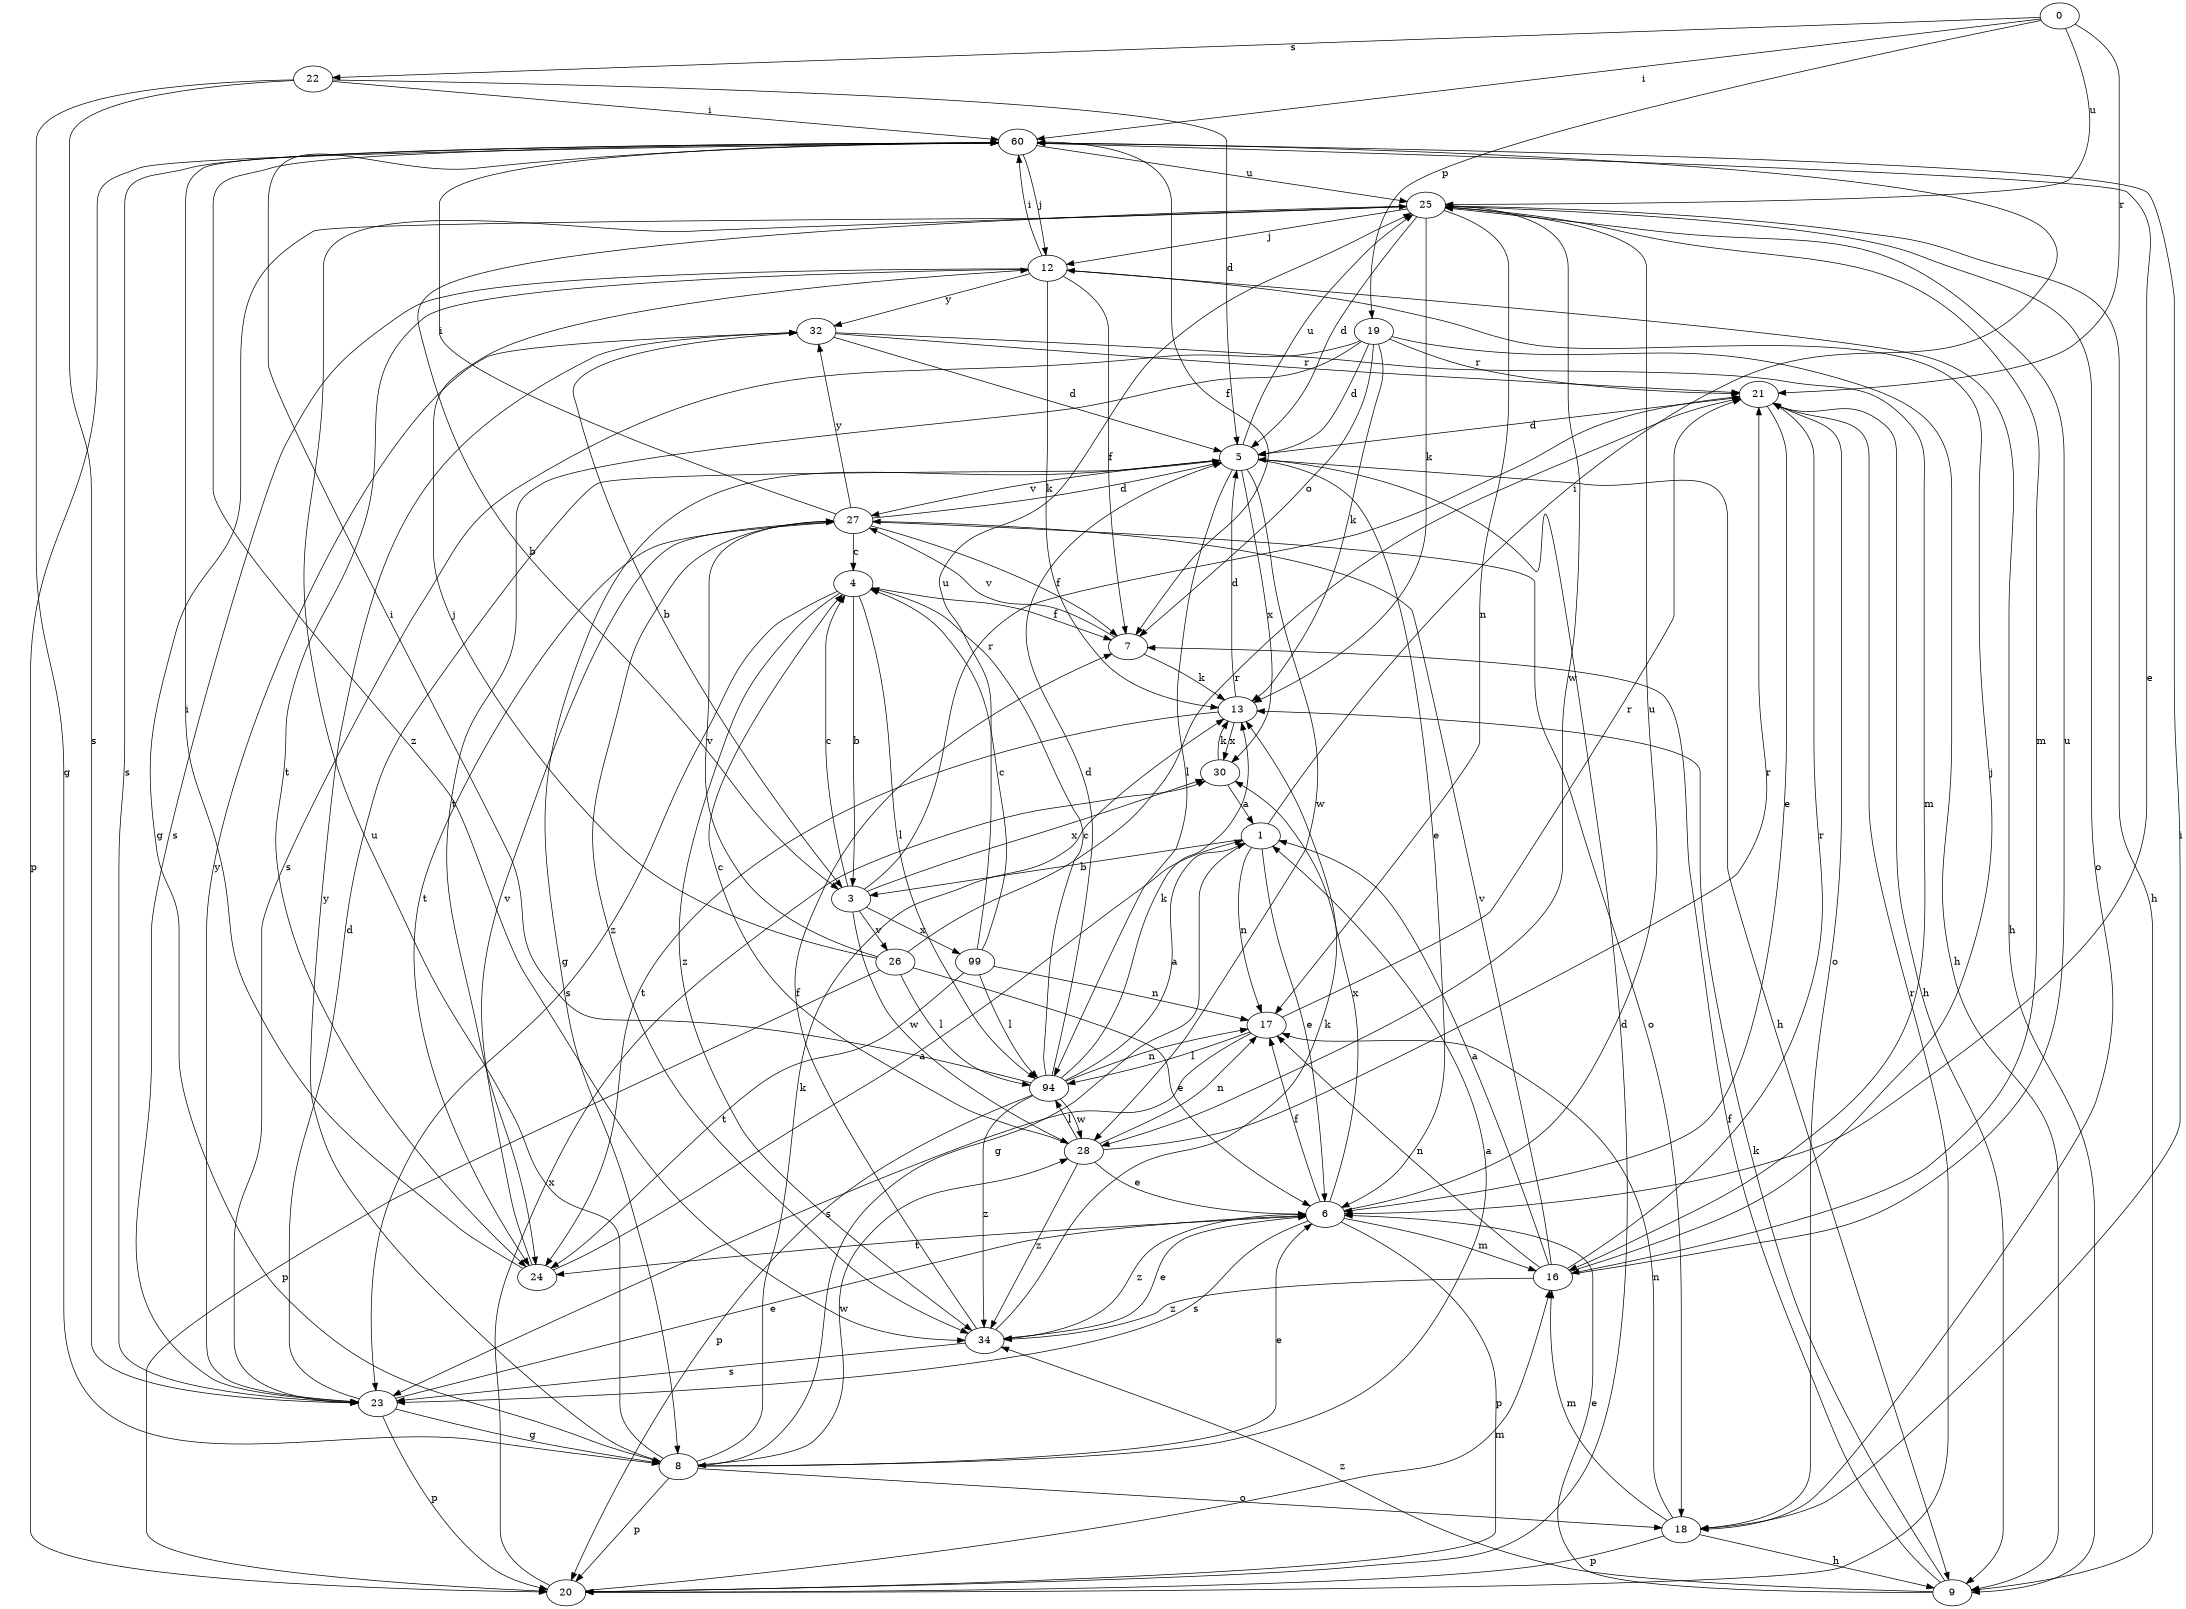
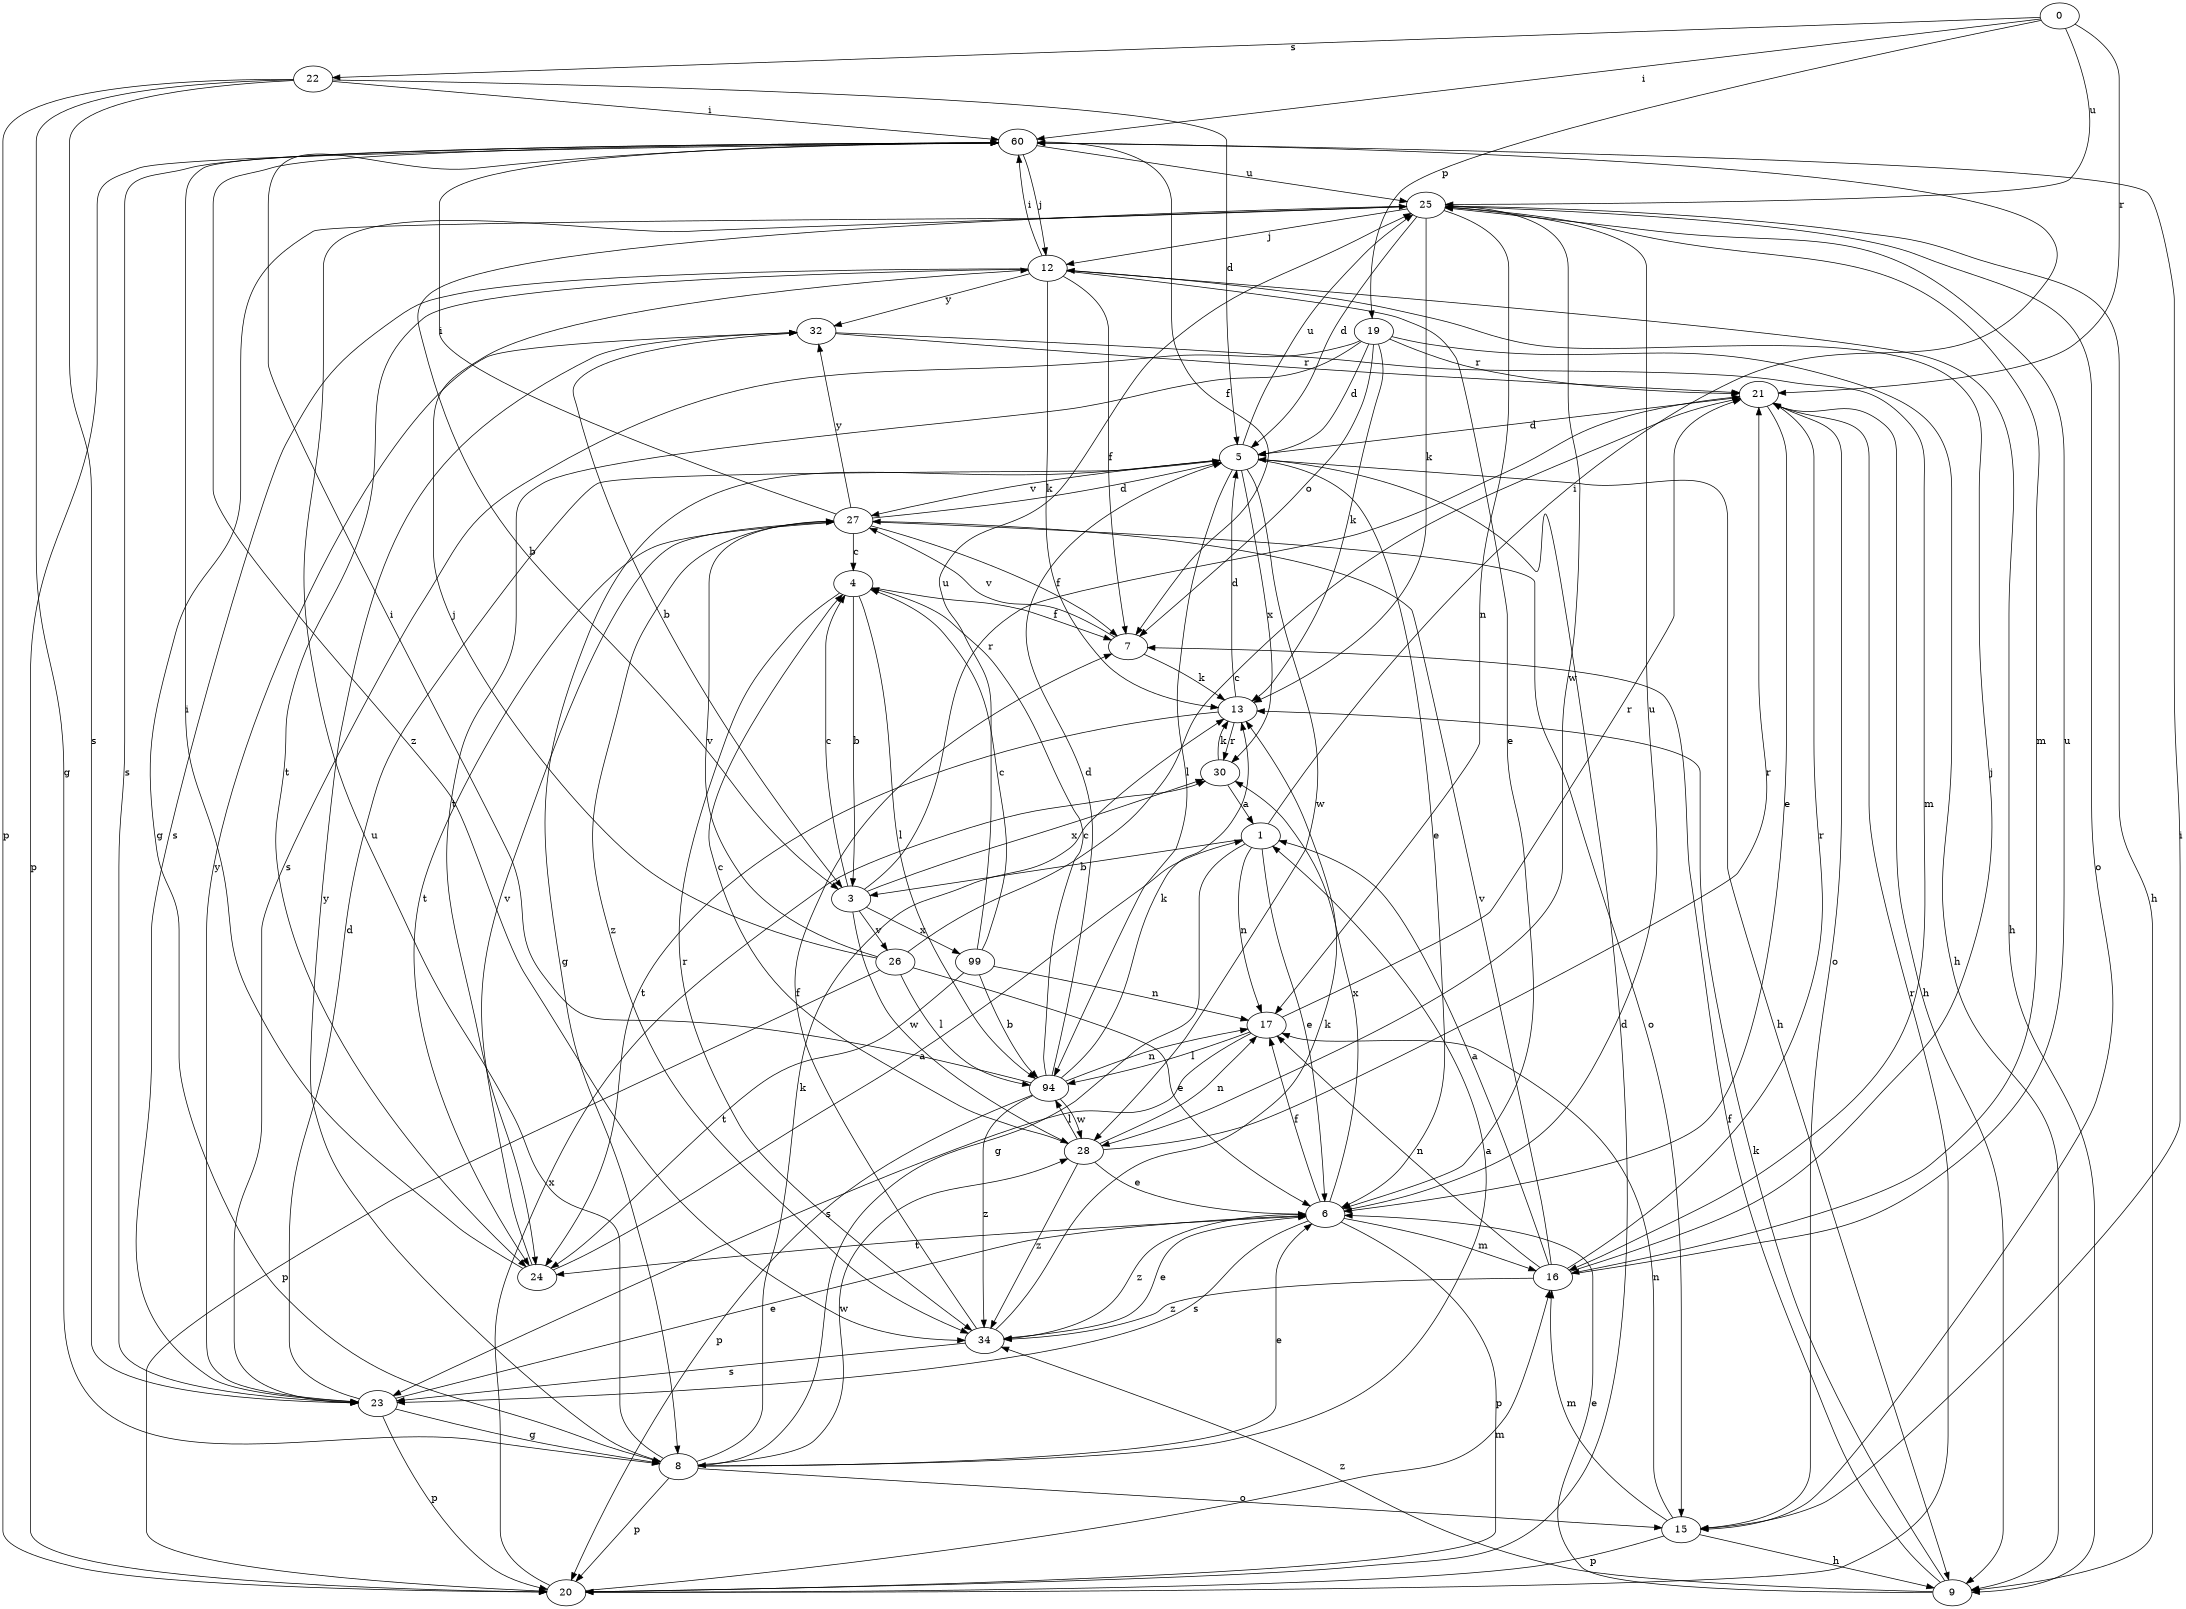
edge "32" -> "5": removed, label "d"
edge "60" -> "6": now "12" -> "6"
edge "26" -> "21": label "r" -> "c"
edge "13" -> "30": label "x" -> "r"
edge "22" -> "20": added, label "p"
edge "4" -> "34": label "z" -> "r"
edge "94" -> "1": removed, label "a"
edge "4" -> "23": removed, label "s"
edge "99" -> "94": label "l" -> "b"
node "18": label "18" -> "15"
